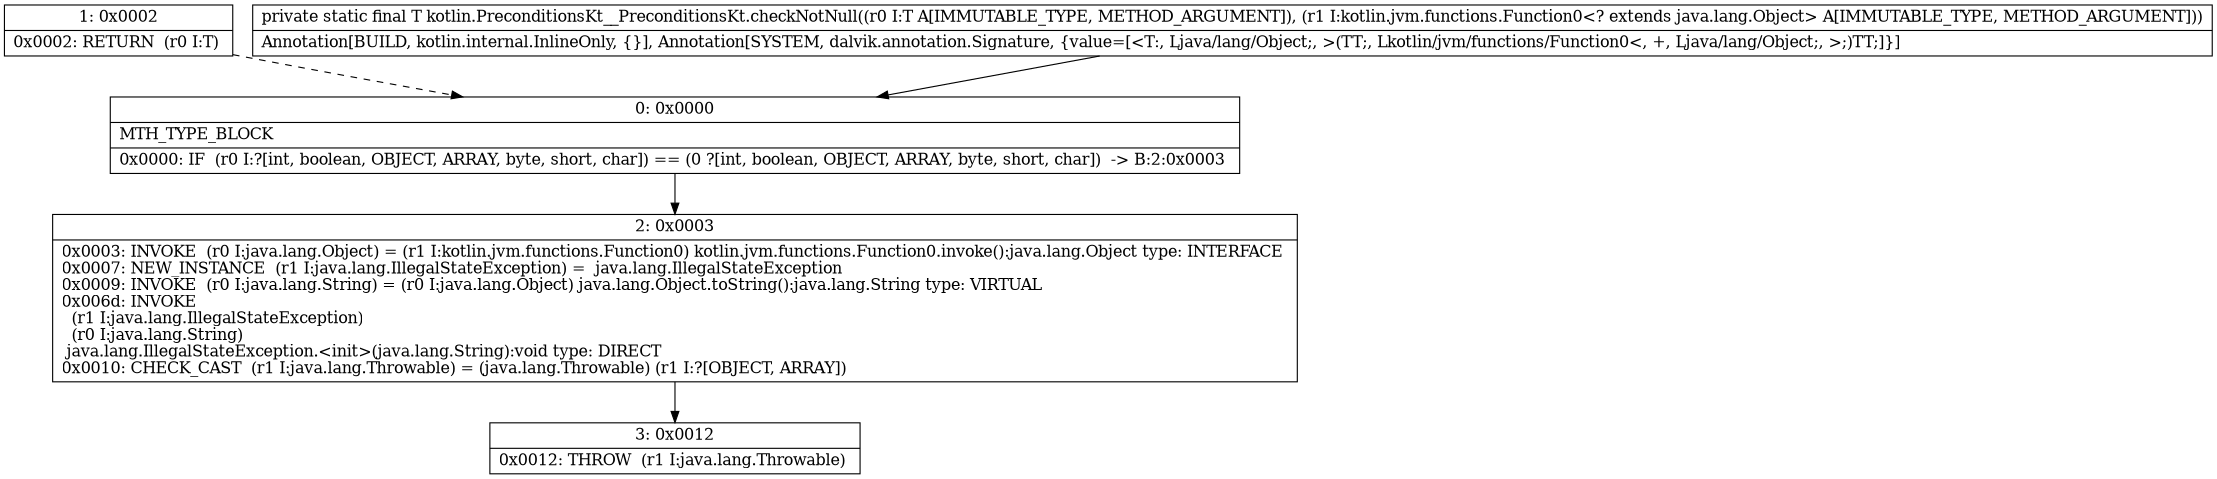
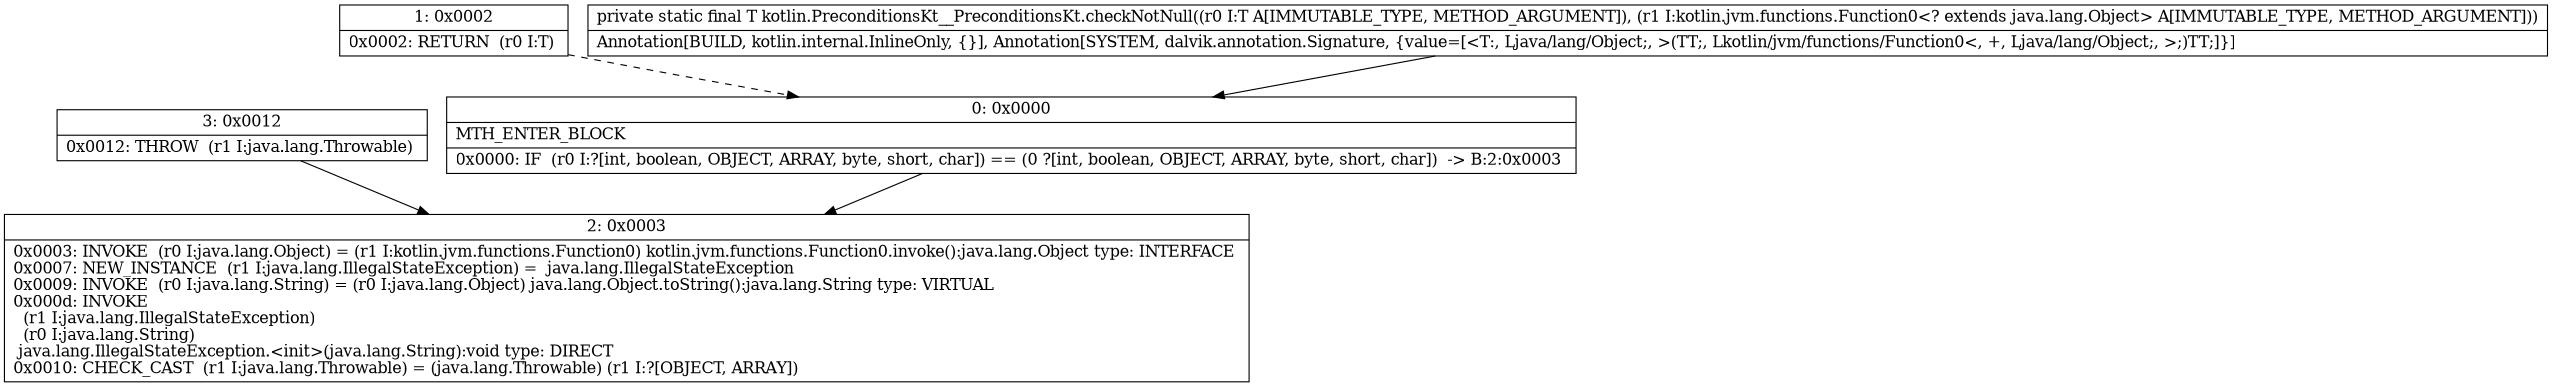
node "0: 0x0000": text "MTH_TYPE_BLOCK" -> "MTH_ENTER_BLOCK"
node "2: 0x0003": text "0x006d: INVOKE" -> "0x000d: INVOKE"
edge "2: 0x0003" -> "3: 0x0012": reversed
